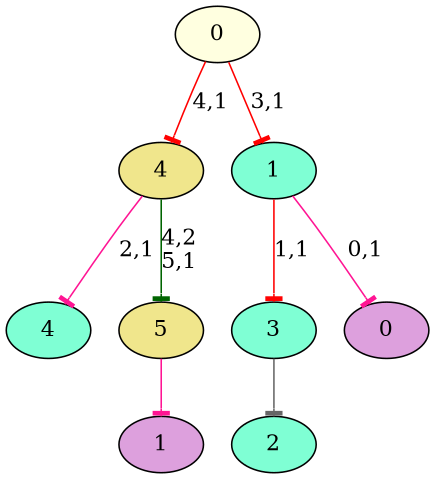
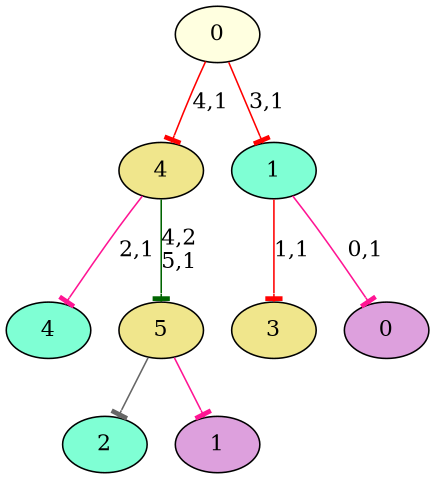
node "3": fillcolor aquamarine -> khaki
edge "3" -> "2": now "5" -> "2"
